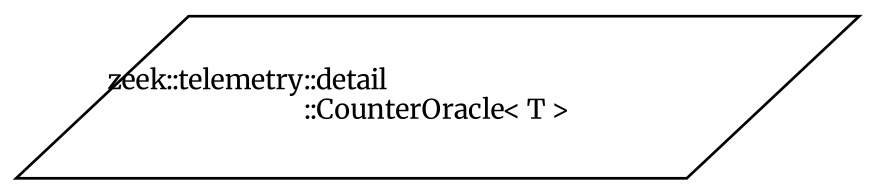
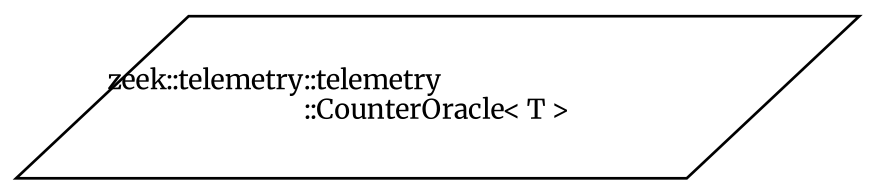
node "zeek::telemetry::detail ::CounterOracle< T >": label "zeek::telemetry::detail ::CounterOracle< T >" -> "zeek::telemetry::telemetry ::CounterOracle< T >"
